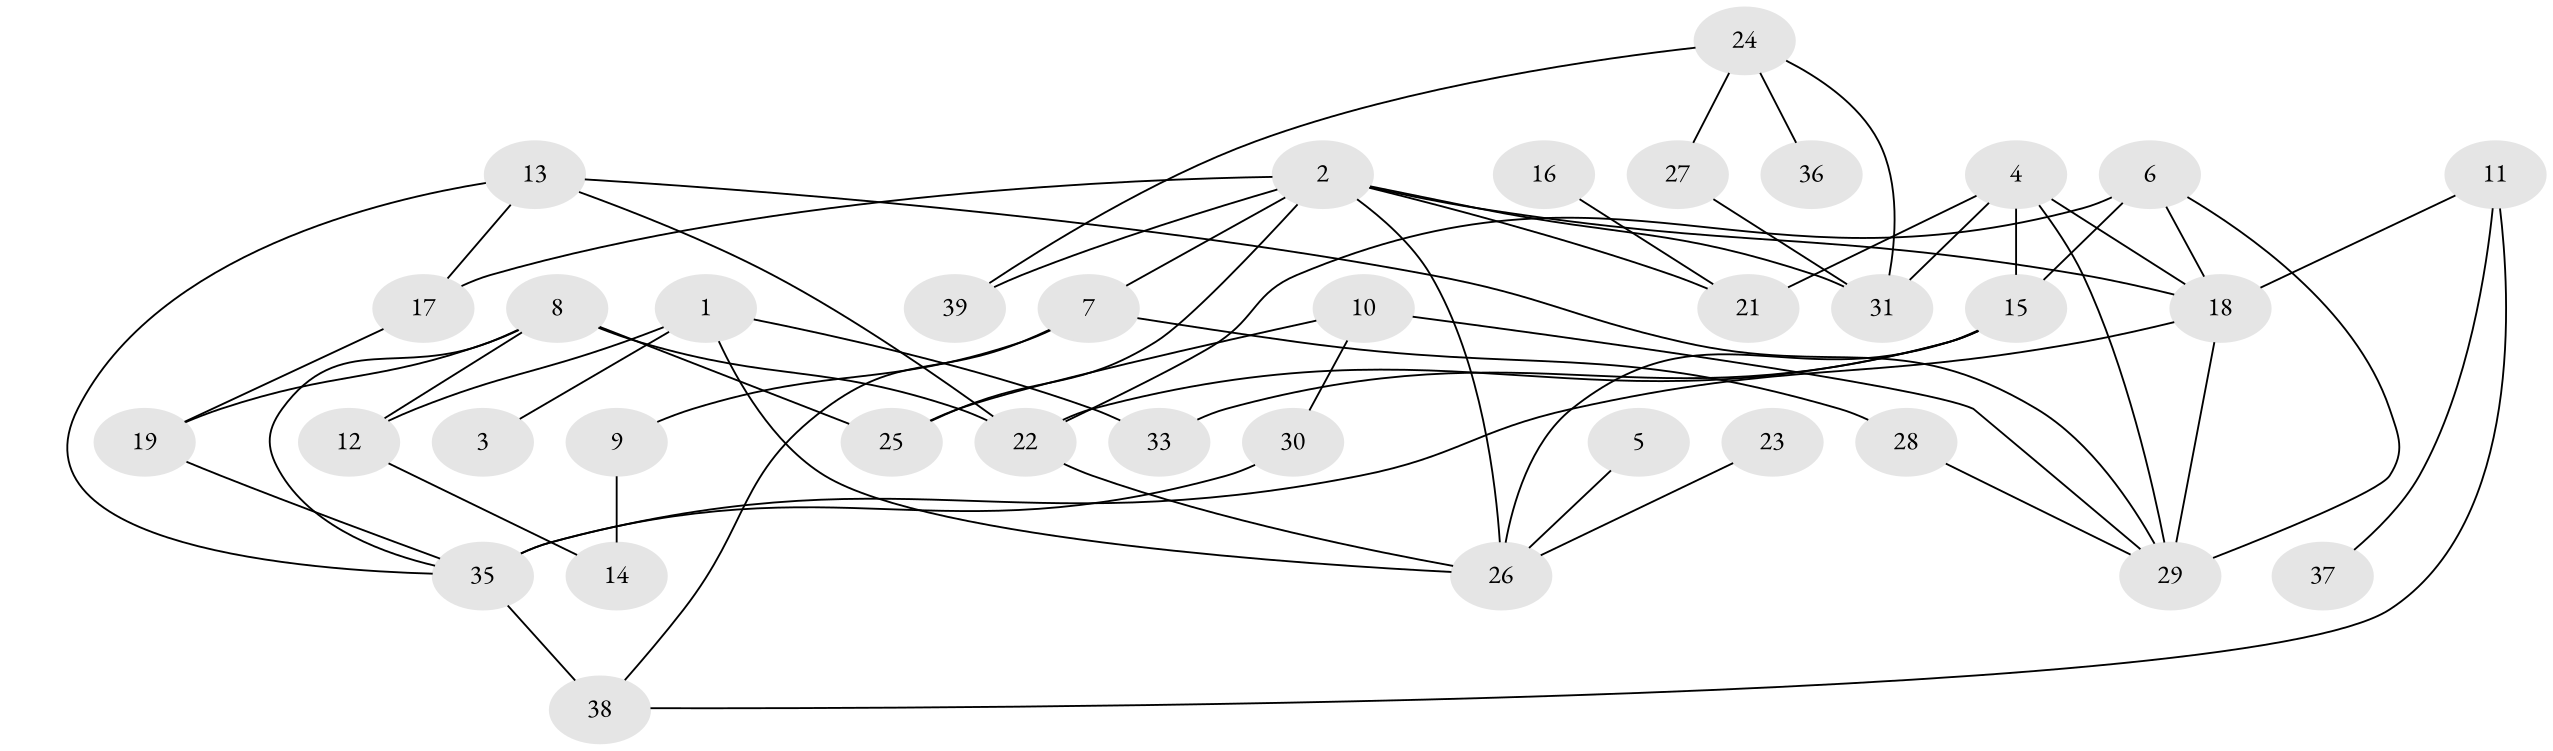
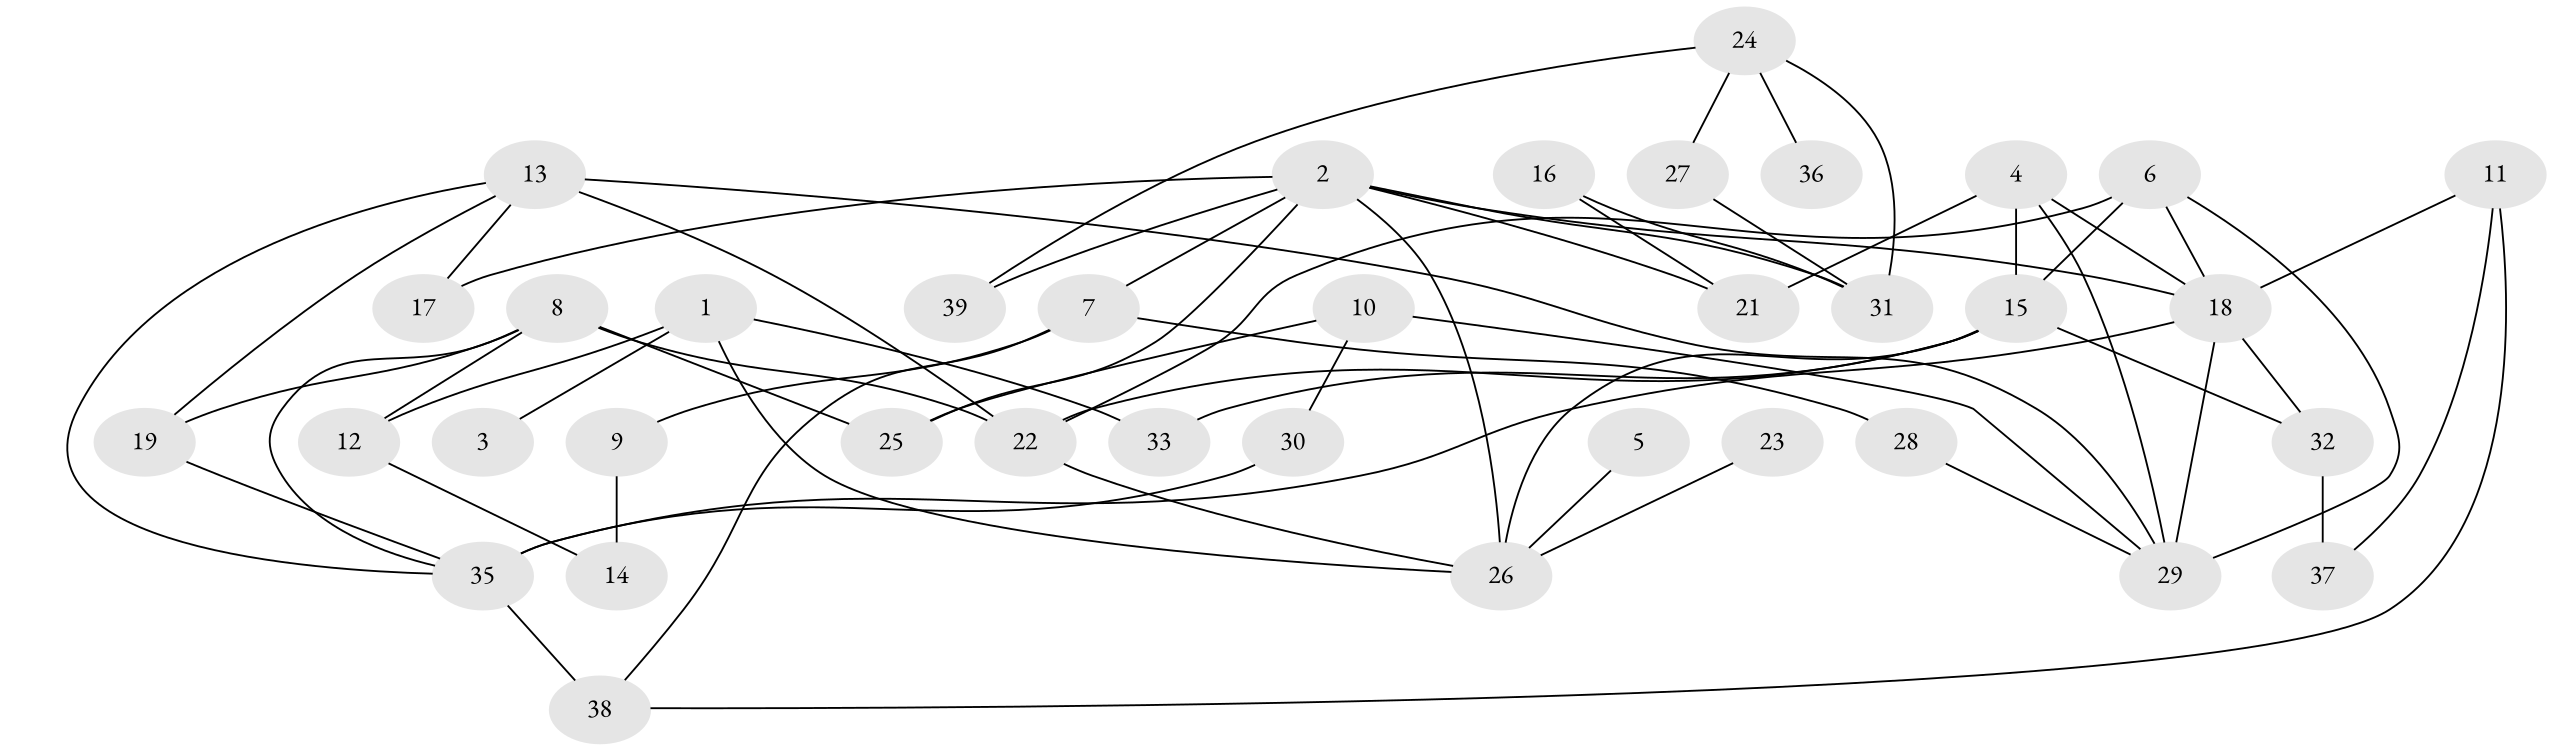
edge "4" -- "31": now "16" -- "31"
edge "17" -- "19": now "13" -- "19"
node "32": added
